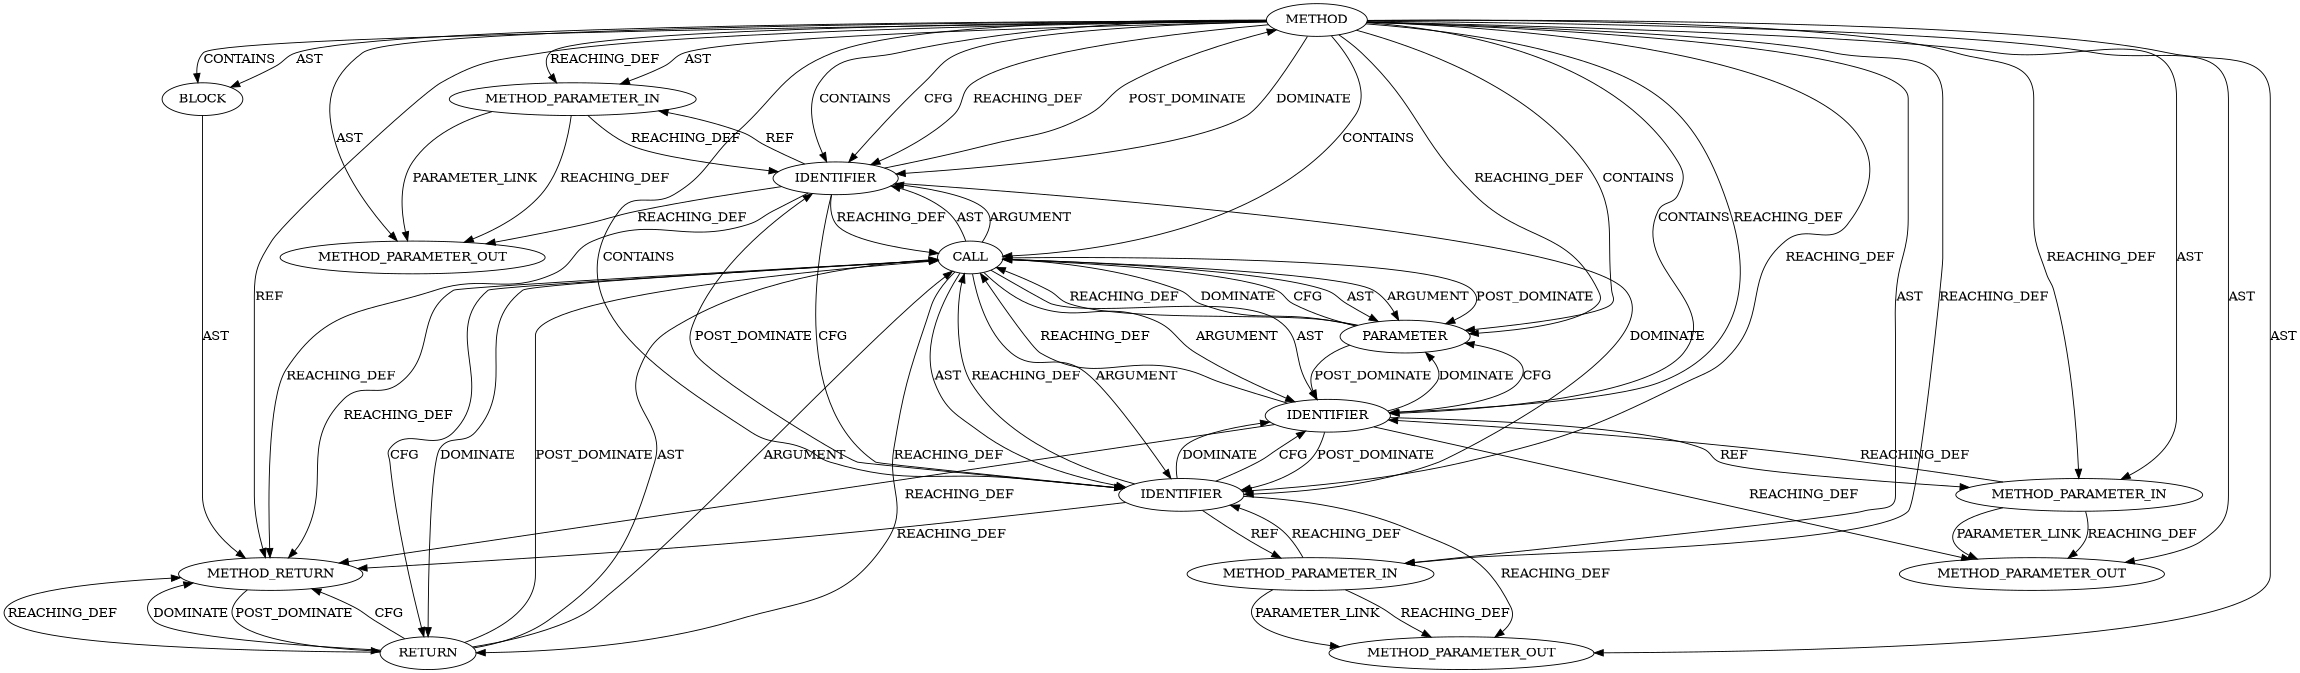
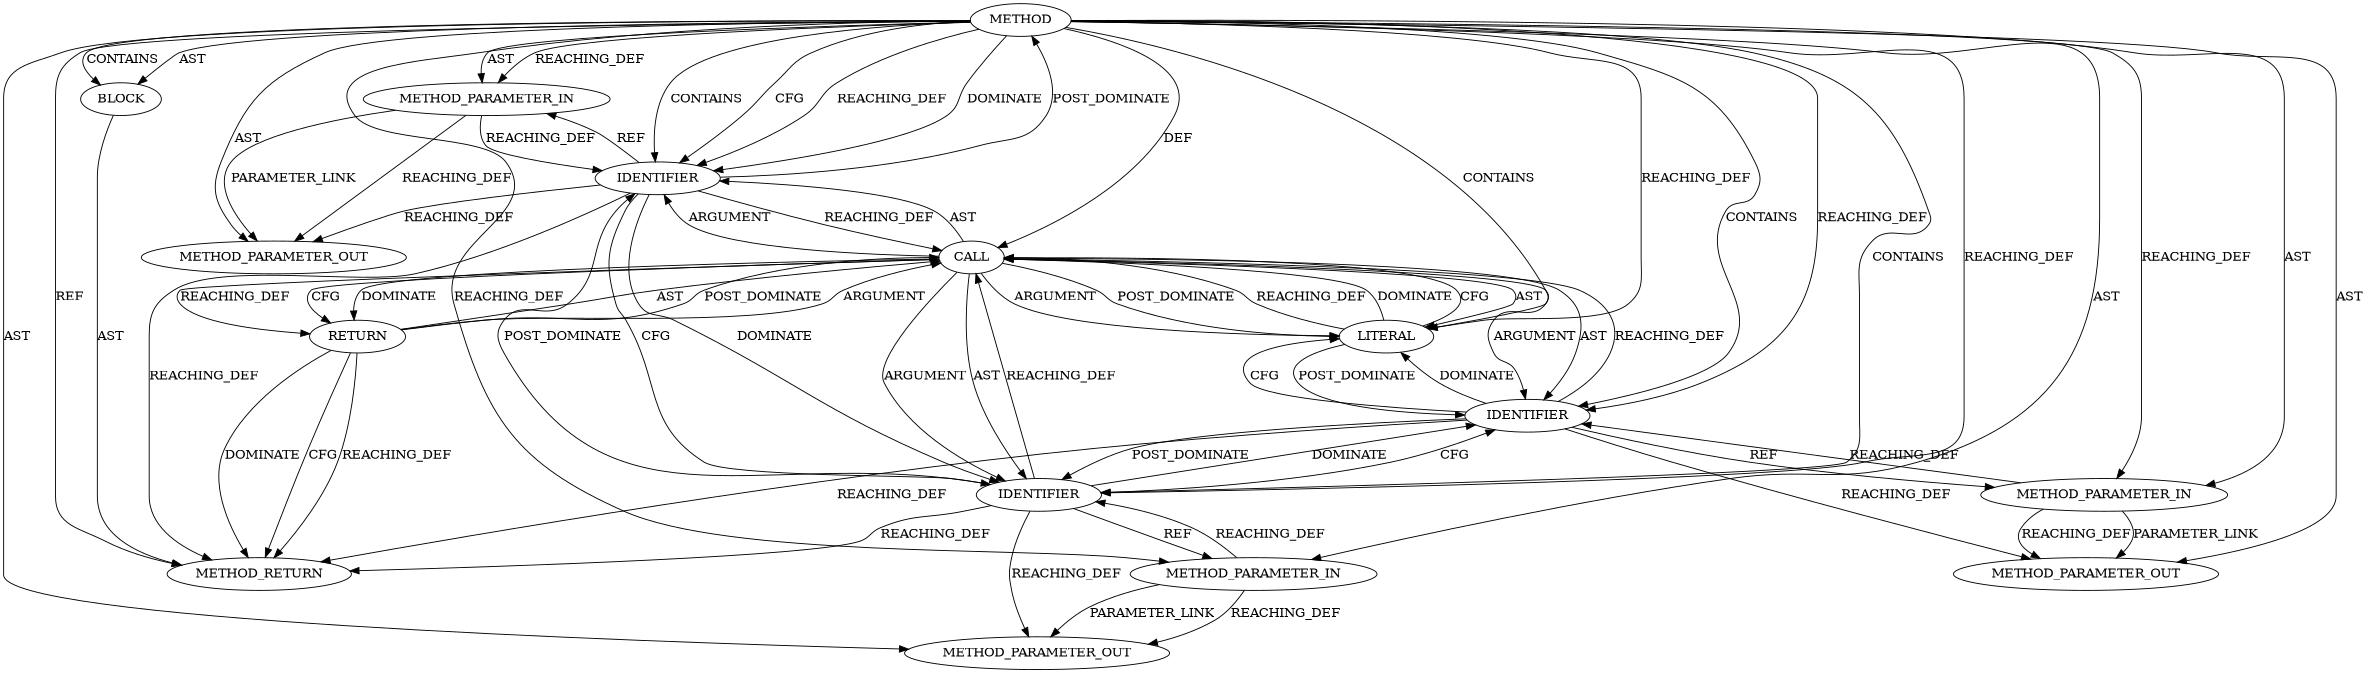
edge "METHOD" -> "CALL": label "CONTAINS" -> "DEF"
edge "CALL" -> "METHOD_RETURN": removed, label "REACHING_DEF"
node "PARAMETER": label "PARAMETER" -> "LITERAL"
edge "METHOD_RETURN" -> "RETURN": removed, label "POST_DOMINATE"
